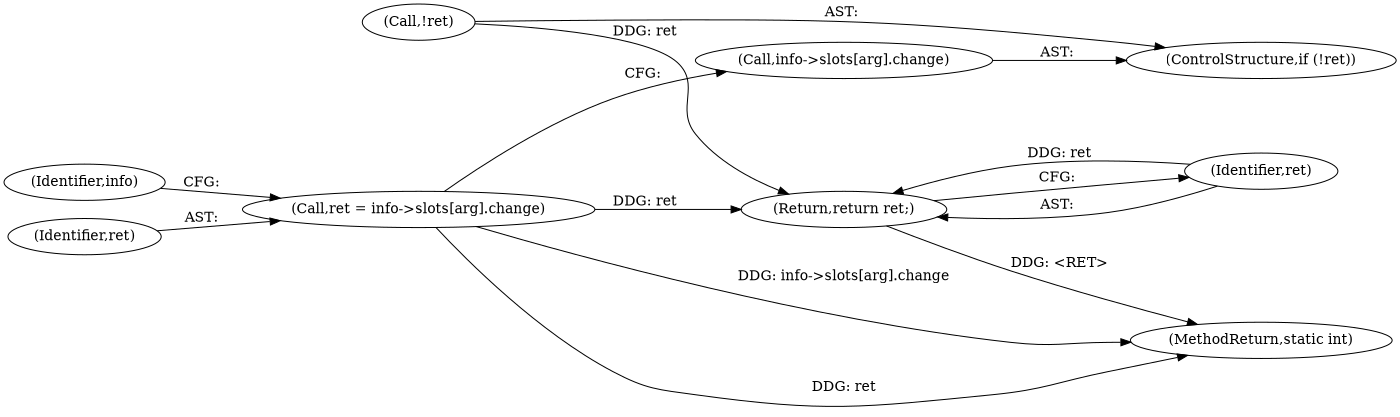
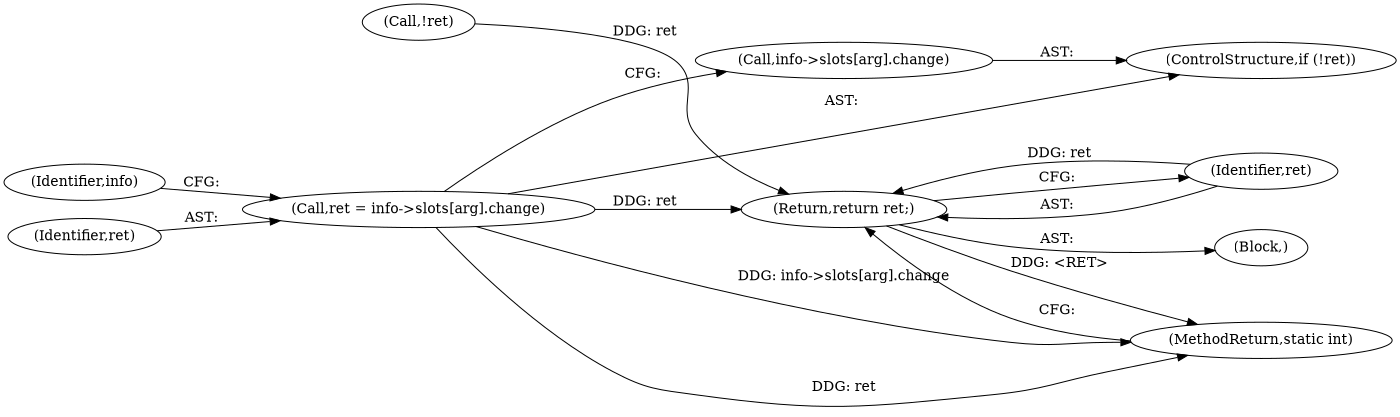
edge "(Call,!ret)" -> "(ControlStructure,if (!ret))": now "(Call,ret = info->slots[arg].change)" -> "(ControlStructure,if (!ret))"
node "(Block,)": added
edge "(MethodReturn,static int)" -> "(Return,return ret;)": added, label "CFG:"
